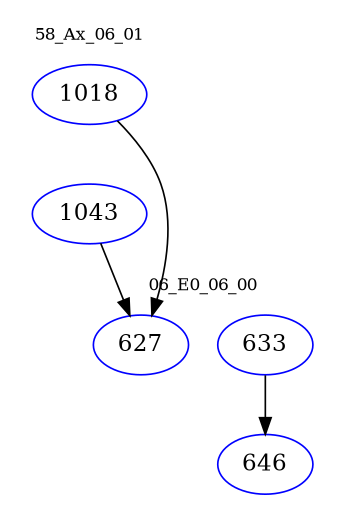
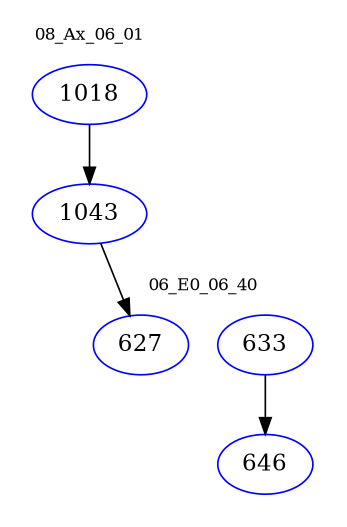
cluster "58_Ax_06_01": label "58_Ax_06_01" -> "08_Ax_06_01"
edge "1018" -> "627": now "1018" -> "1043"
cluster "06_E0_06_00": label "06_E0_06_00" -> "06_E0_06_40"
